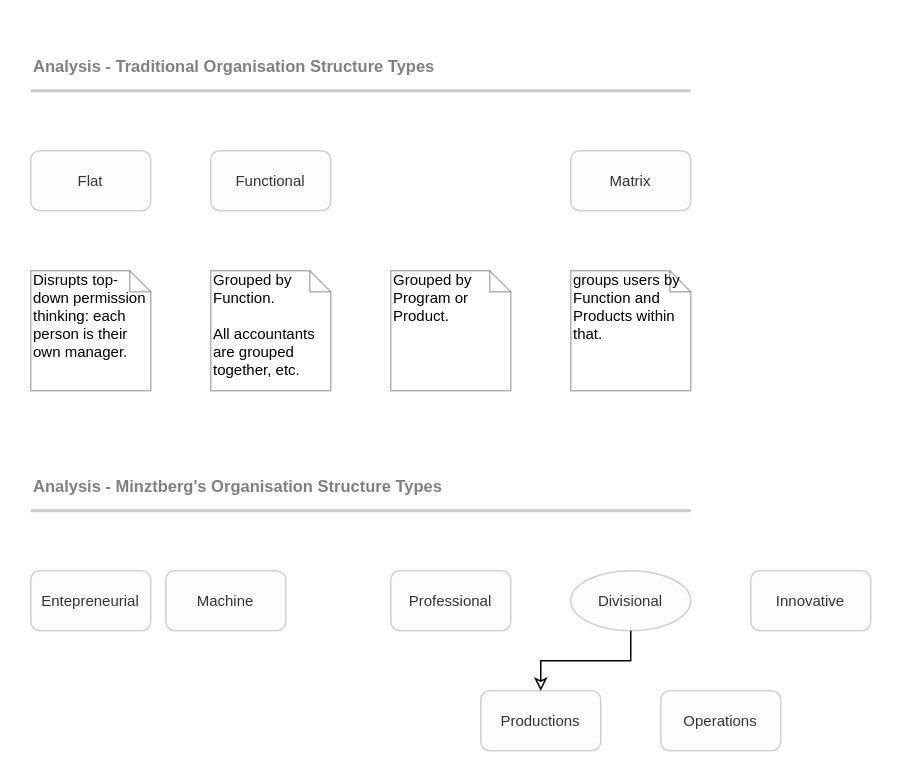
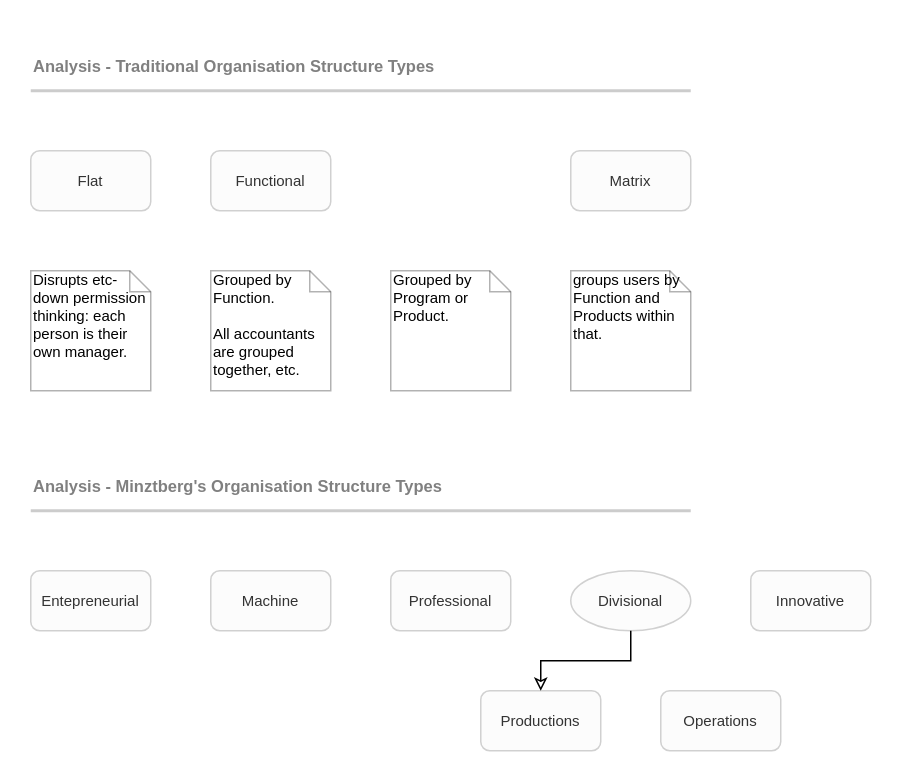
node "Disrupts top-down permission thinking: each person is their own manager.": label "Disrupts top-down permission thinking: each person is their own manager." -> "Disrupts etc-down permission thinking: each person is their own manager."
node "Machine": moved (226, 601) -> (271, 601)
